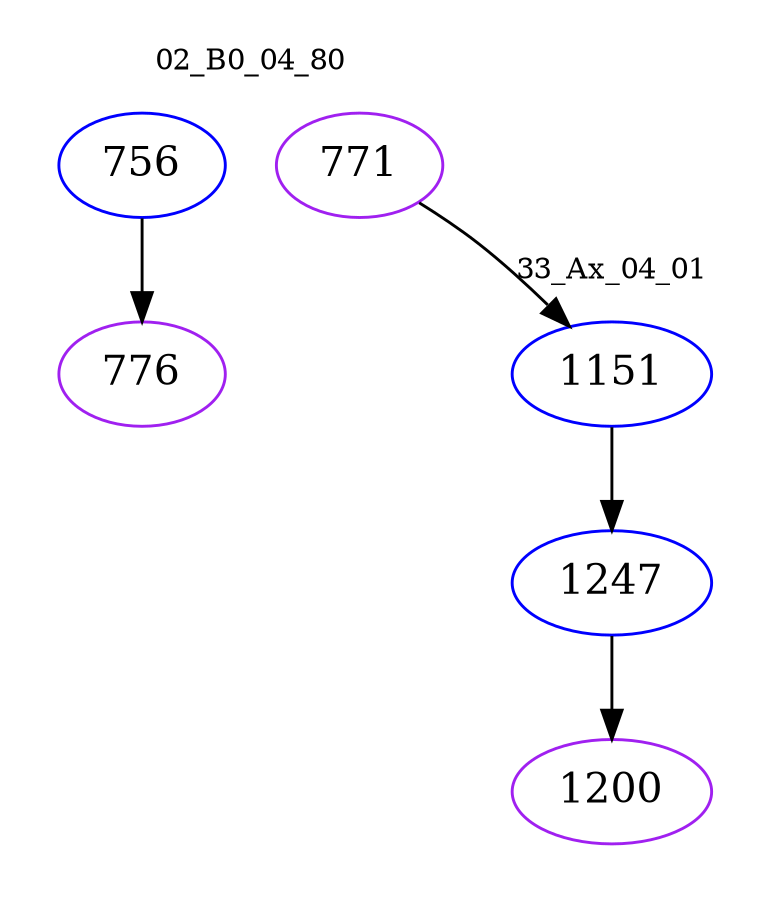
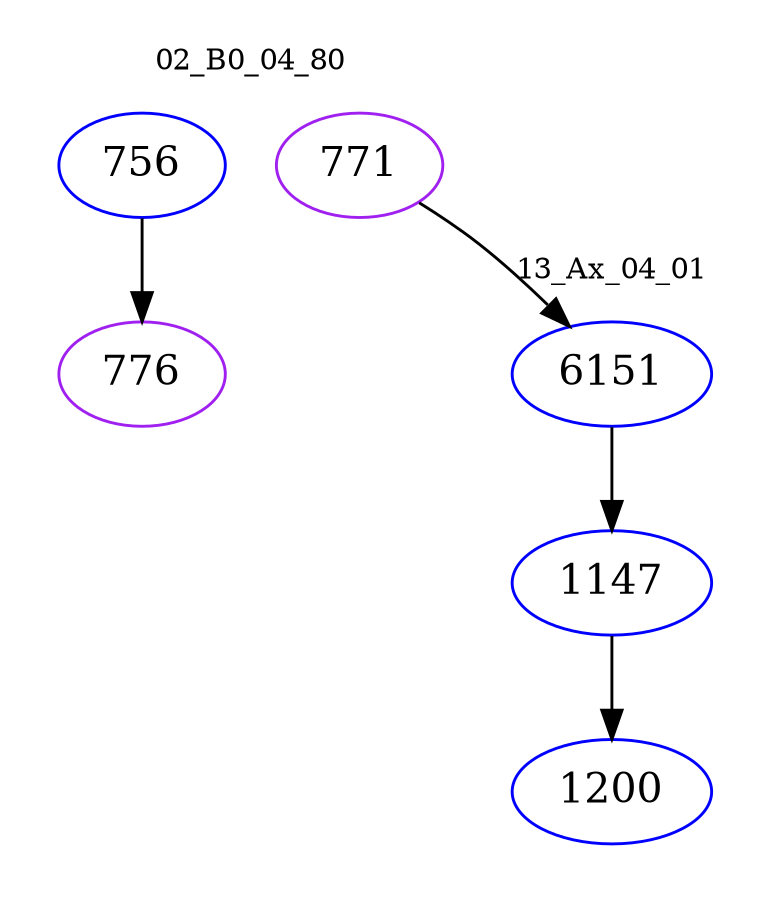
cluster "33_Ax_04_01": label "33_Ax_04_01" -> "13_Ax_04_01"
node "1151": label "1151" -> "6151"
node "1247": label "1247" -> "1147"
node "1200": color purple -> blue
